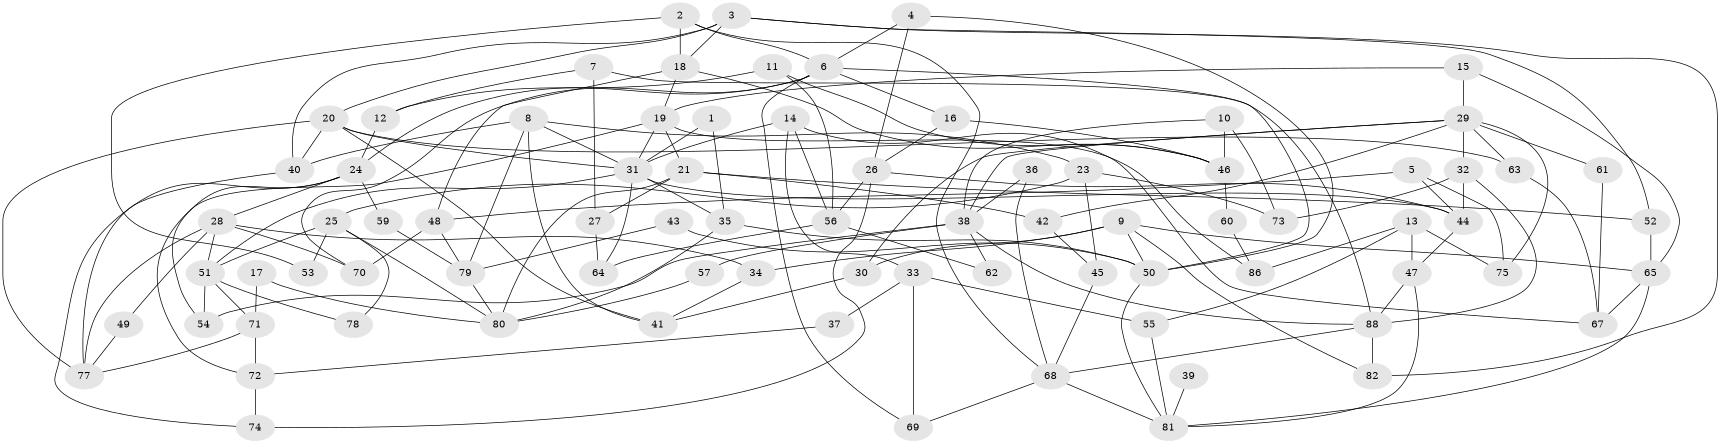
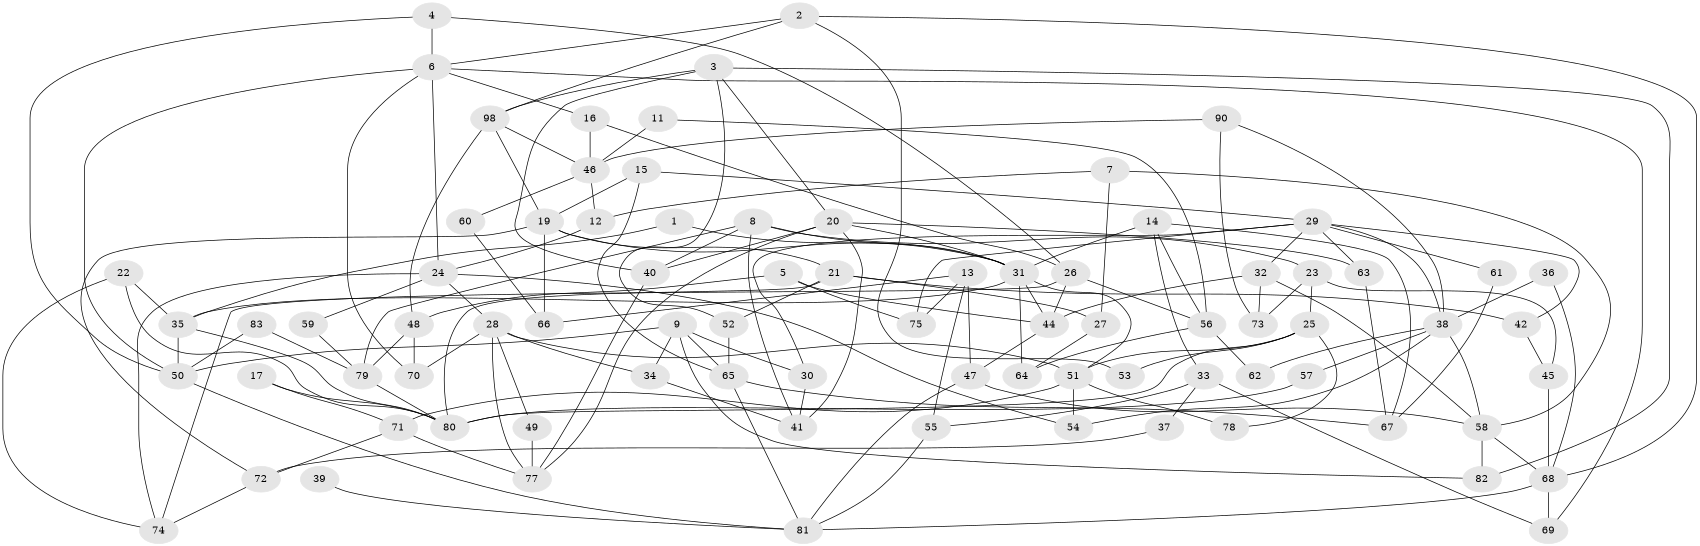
node "18": label "18" -> "98"
edge "11" -- "12": now "46" -- "12"
node "10": label "10" -> "90"
node "43": label "43" -> "83"
node "22": added
node "86": label "86" -> "66"
node "88": label "88" -> "58"
